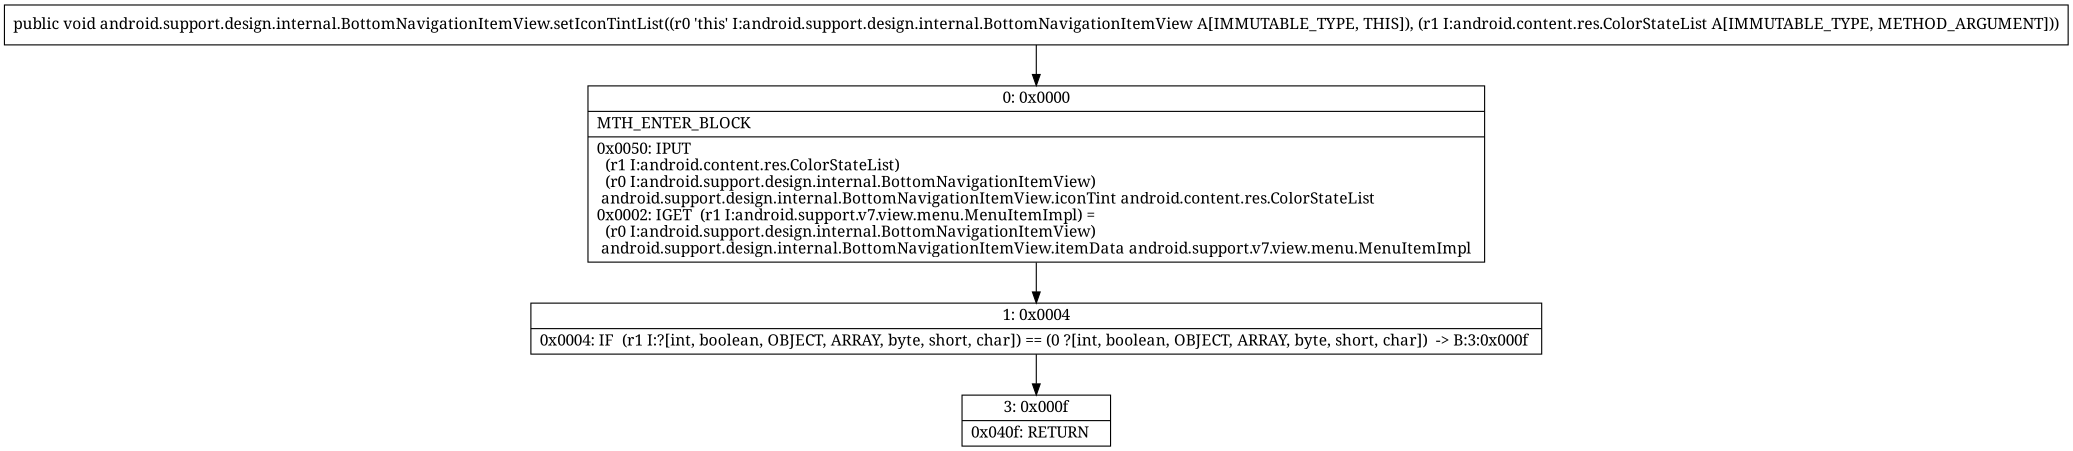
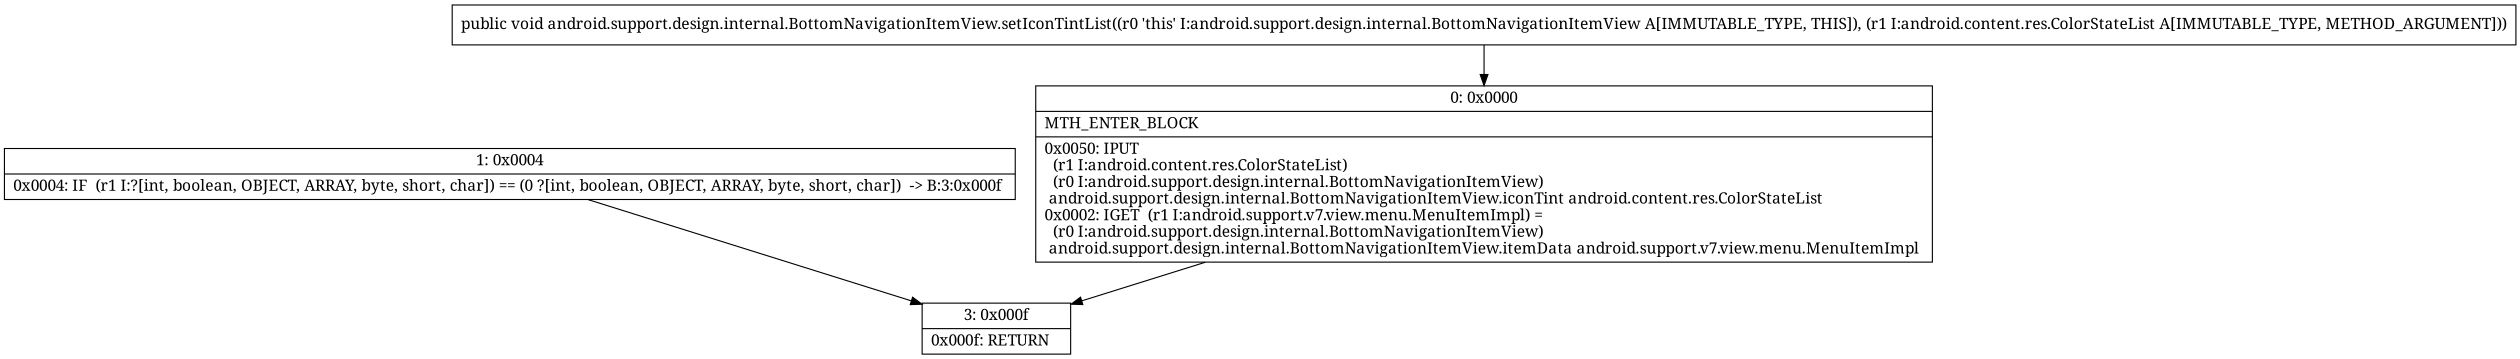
edge "0: 0x0000" -> "1: 0x0004": now "0: 0x0000" -> "3: 0x000f"
node "3: 0x000f": text "0x040f: RETURN" -> "0x000f: RETURN"
